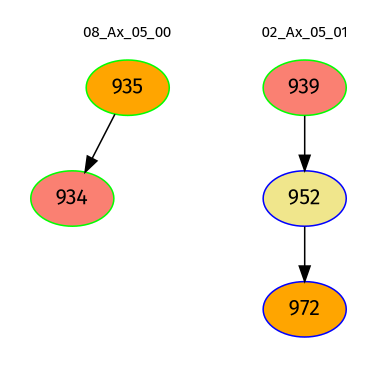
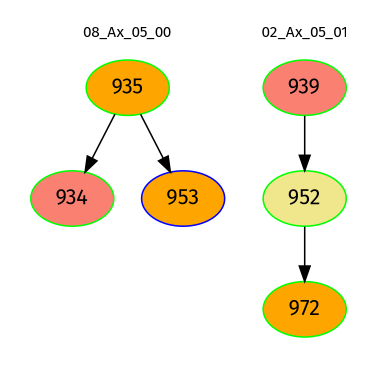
node "953": added
node "952": color blue -> green
node "972": color blue -> green
